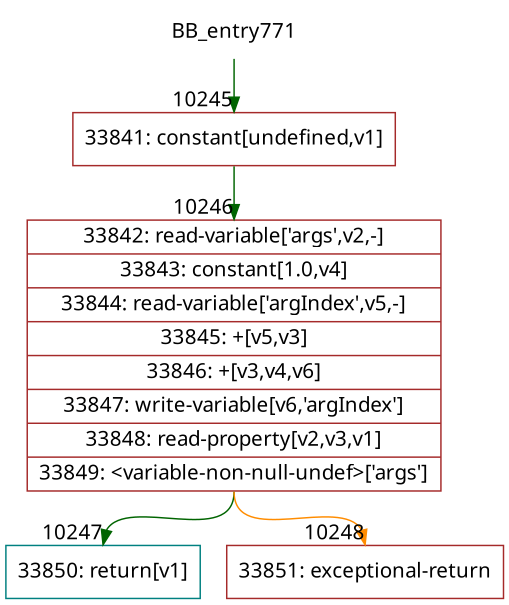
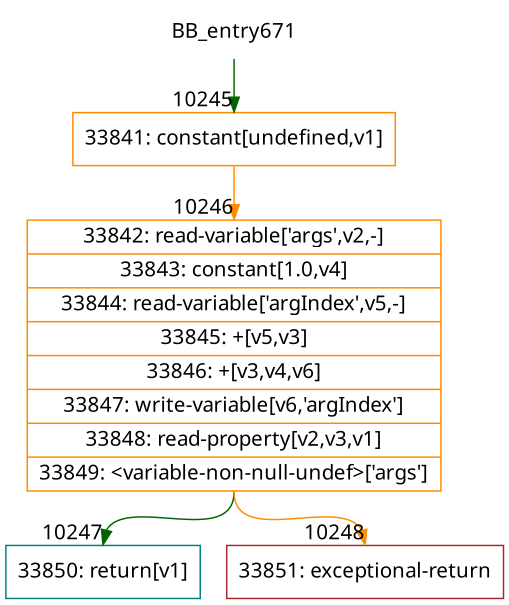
node "BB_entry771": label "BB_entry771" -> "BB_entry671"
node "33841: constant[undefined,v1]": color brown -> darkorange
edge "33841: constant[undefined,v1]" -> "33842: read-variable['args',v2,-]": color darkgreen -> darkorange
node "33842: read-variable['args',v2,-]": color brown -> darkorange
